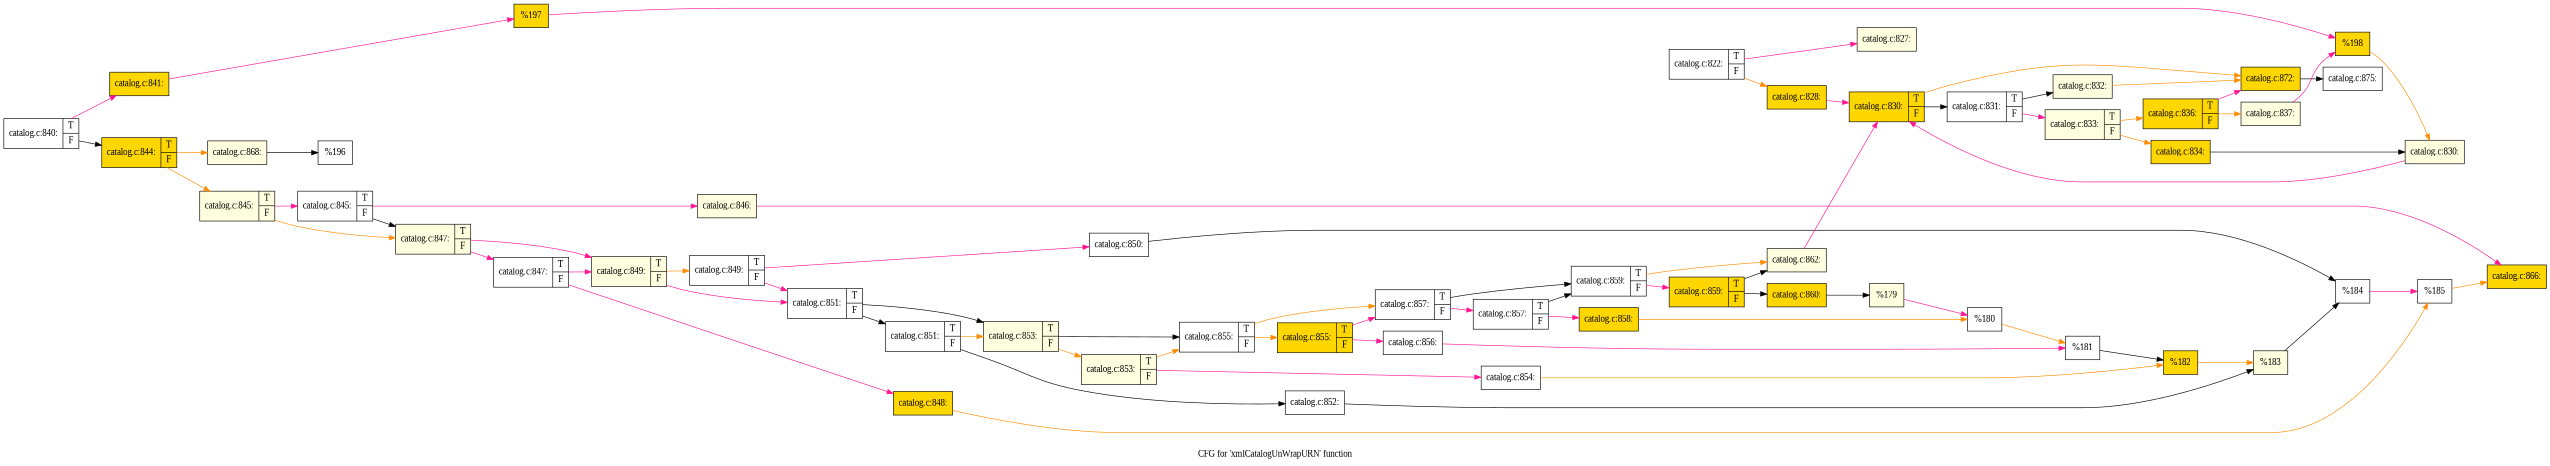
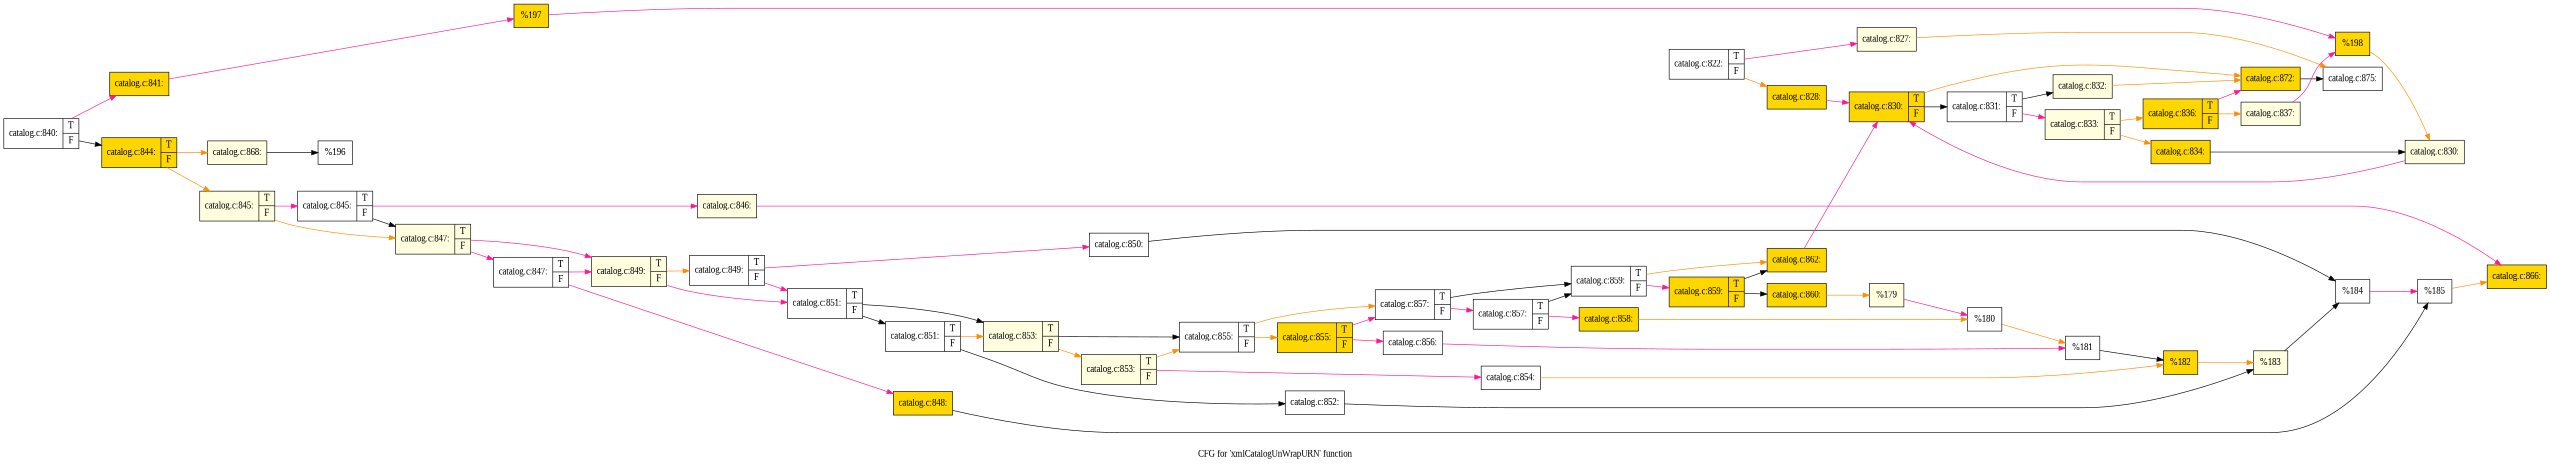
edge "catalog.c:827:" -> "catalog.c:875:": added
node "catalog.c:862:": fillcolor lightyellow -> gold
edge "catalog.c:860:" -> "%179": color black -> darkorange
edge "catalog.c:848:" -> "%185": color darkorange -> black
